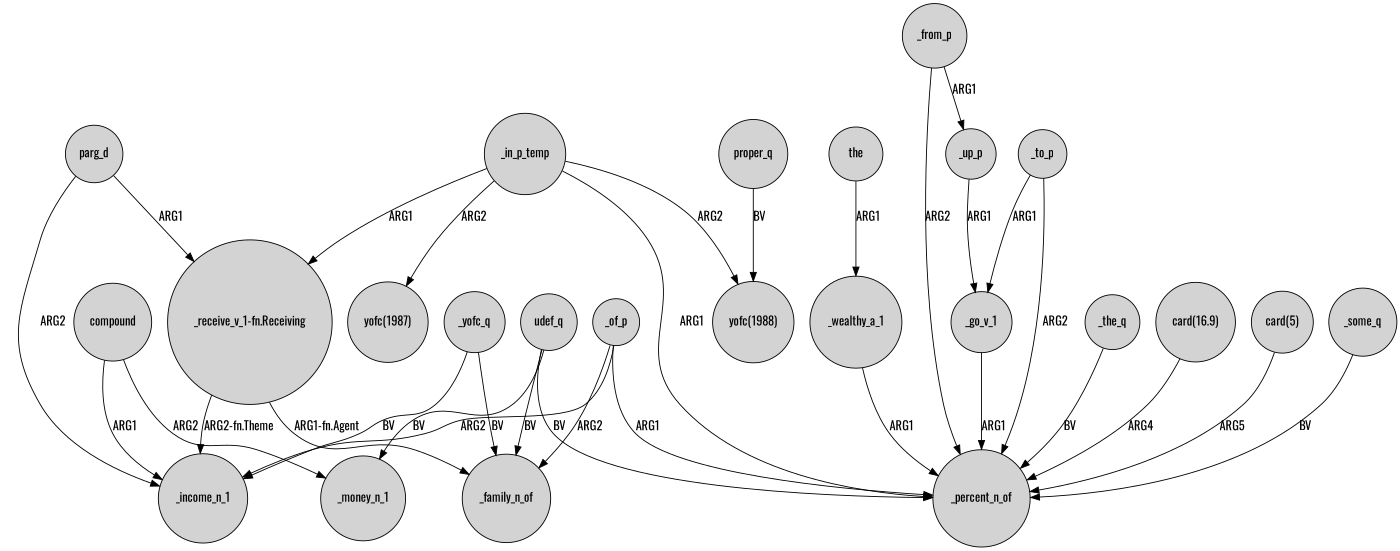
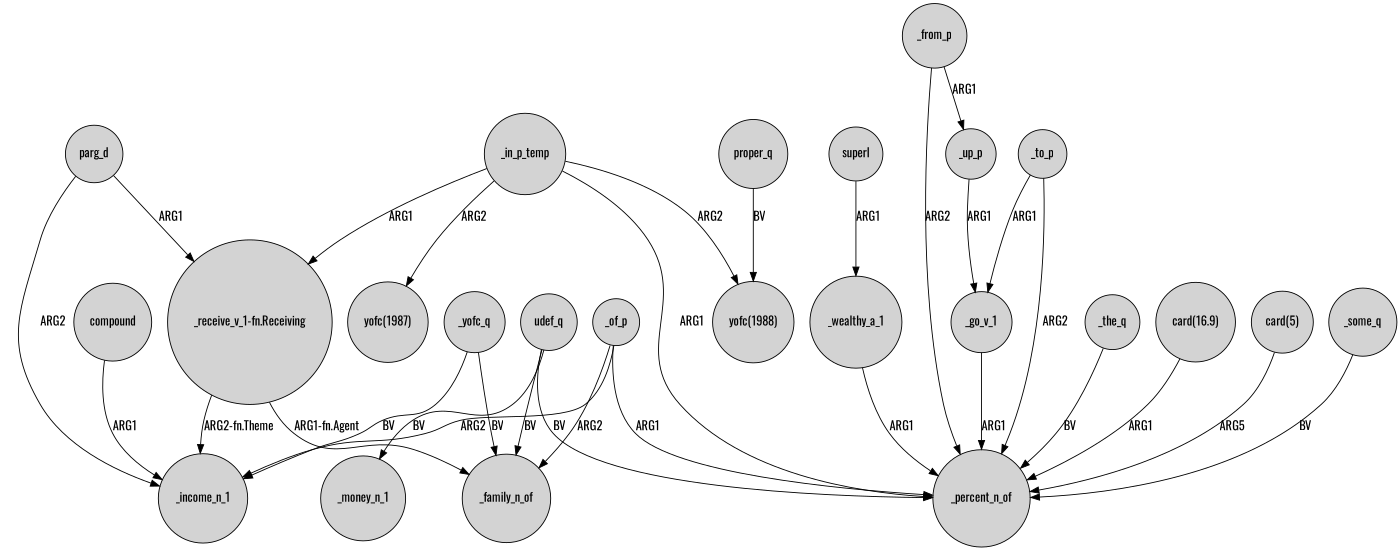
node "the": label "the" -> "superl"
edge "card(16.9)" -> "_percent_n_of": label "ARG4" -> "ARG1"
edge "compound" -> "_money_n_1": removed, label "ARG2"
